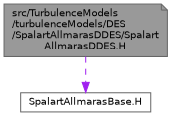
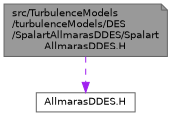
node "SpalartAllmarasBase.H": label "SpalartAllmarasBase.H" -> "AllmarasDDES.H"
